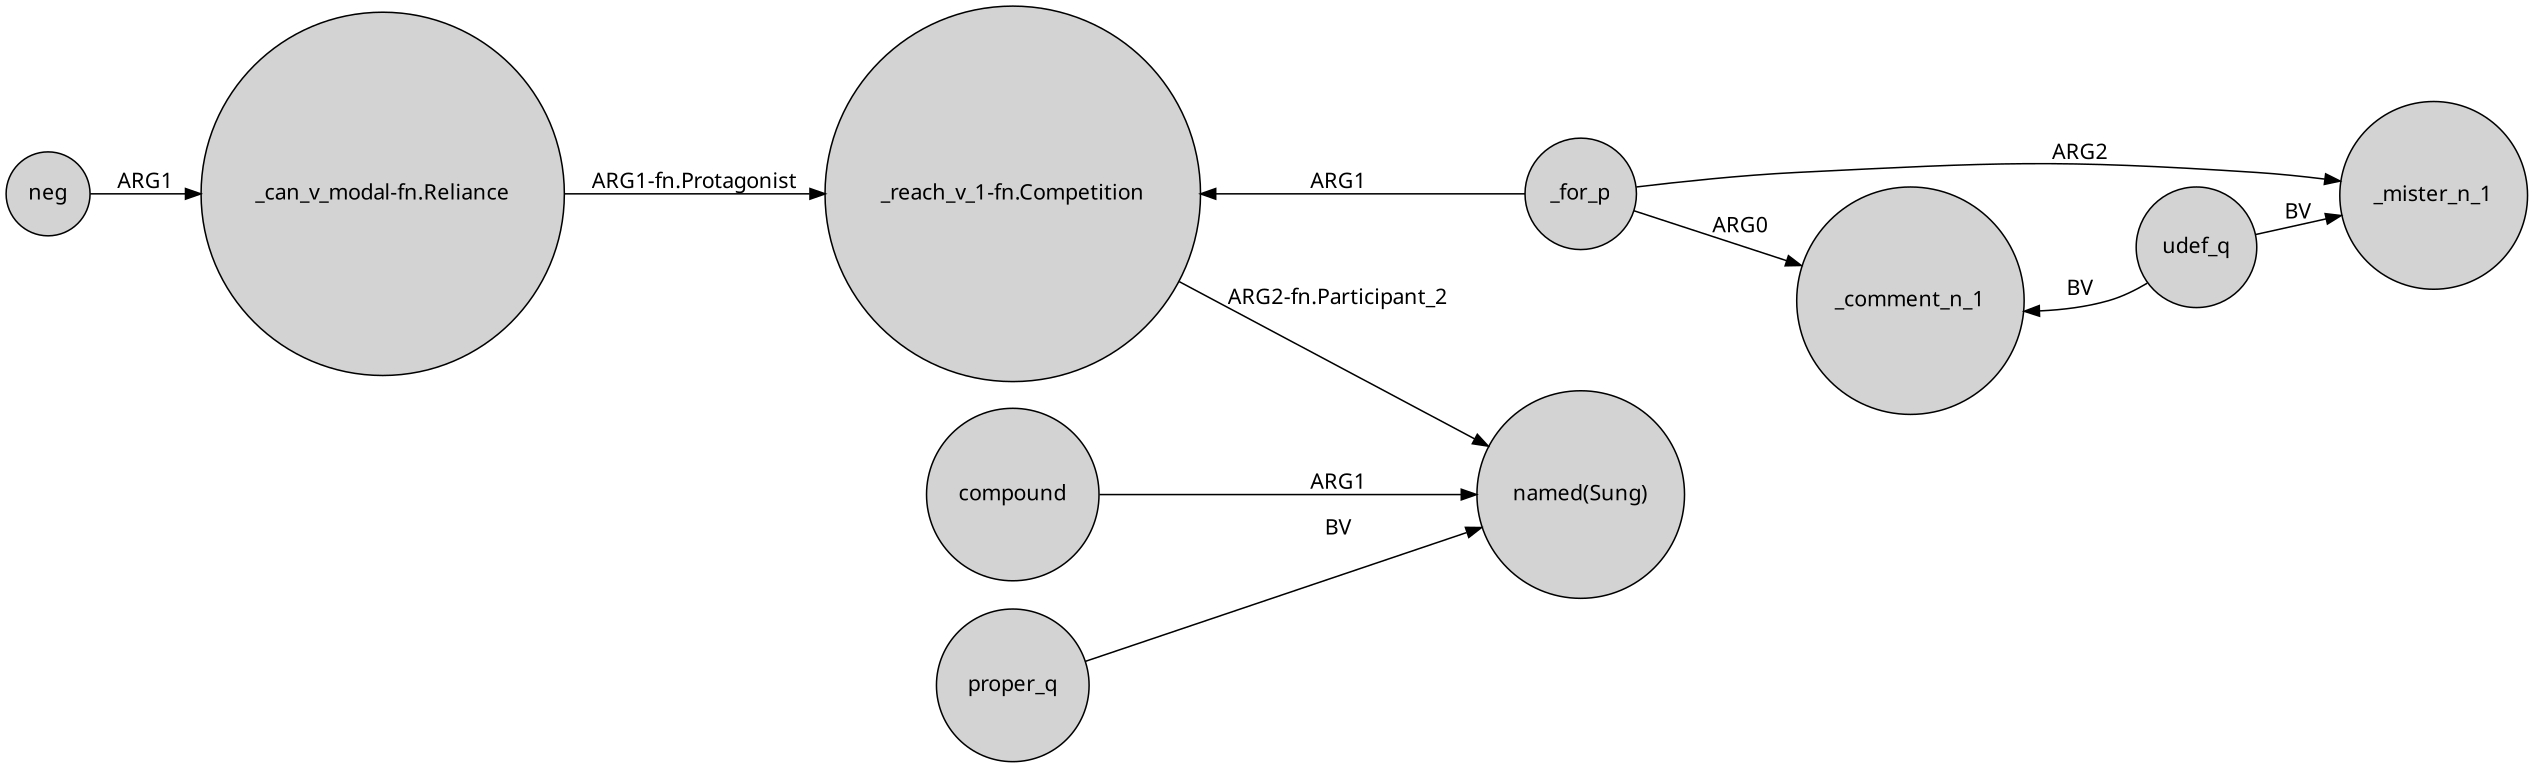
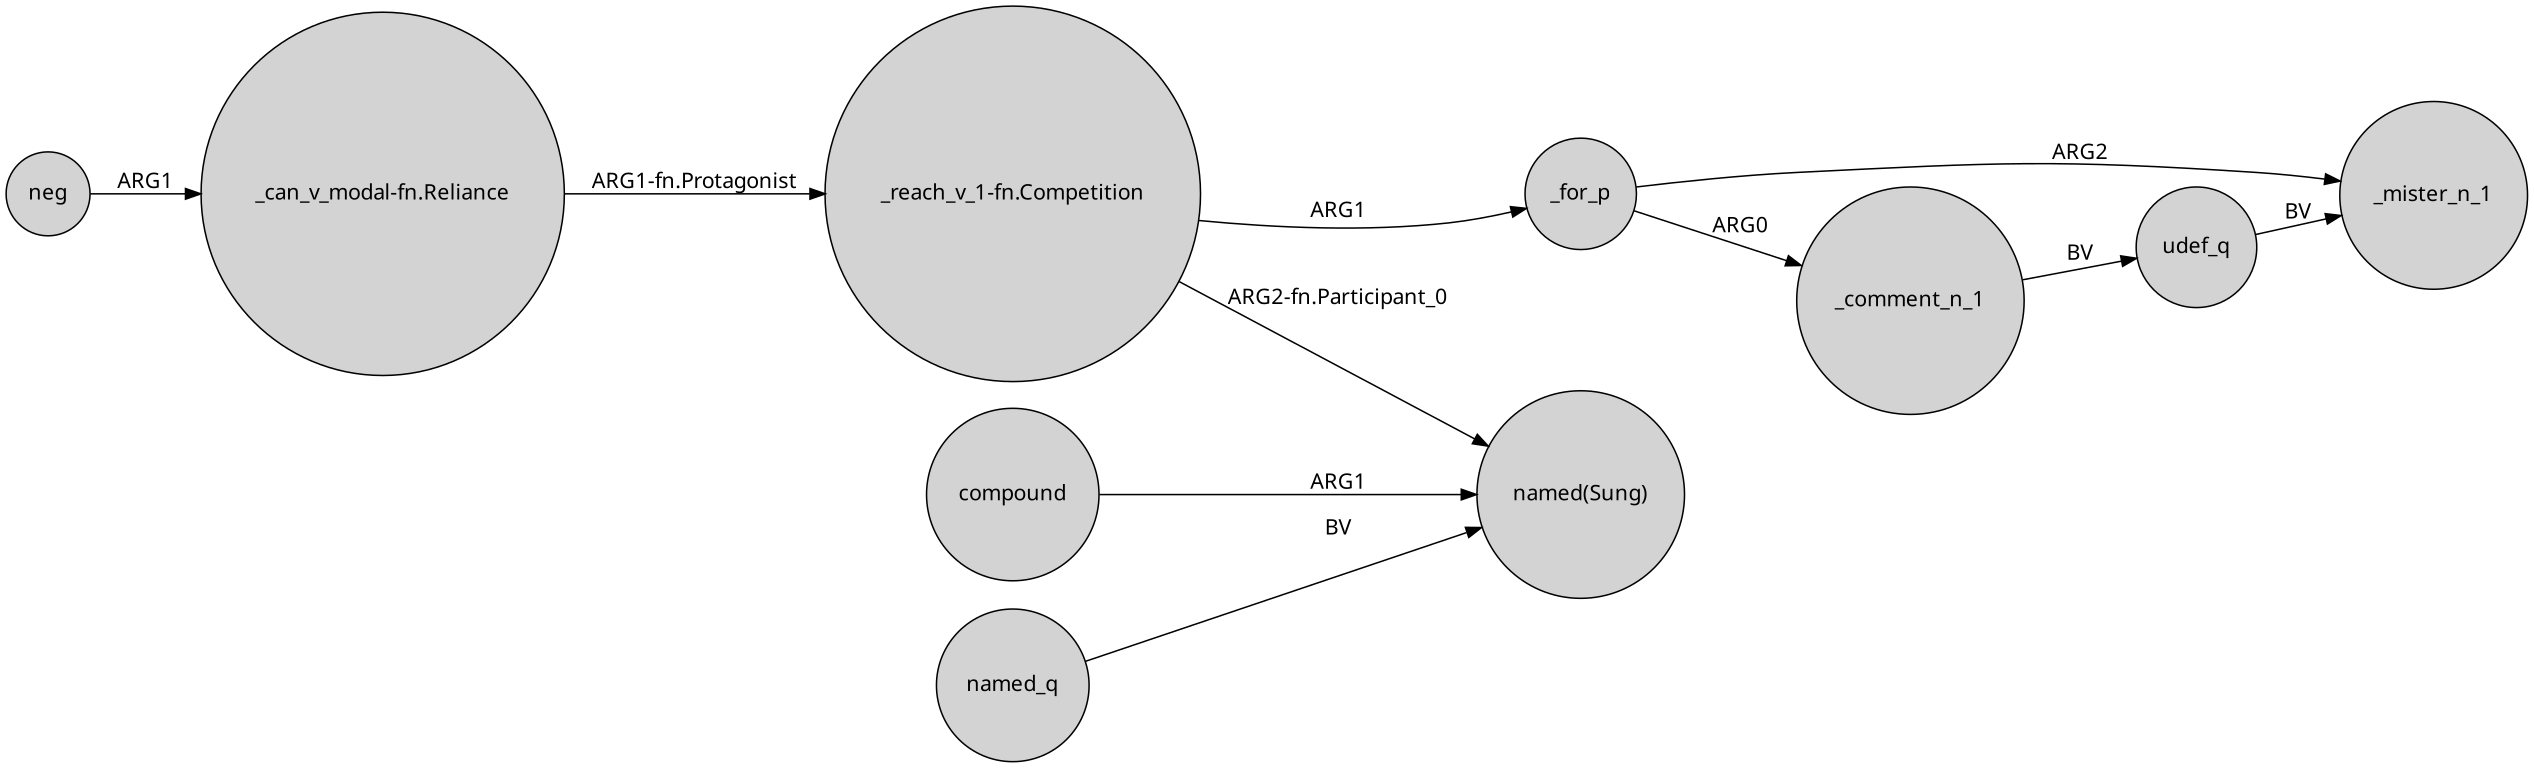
edge "_for_p" -> "_reach_v_1-fn.Competition": reversed
edge "_reach_v_1-fn.Competition" -> "named(Sung)": label "ARG2-fn.Participant_2" -> "ARG2-fn.Participant_0"
edge "udef_q" -> "_comment_n_1": reversed
node "proper_q": label "proper_q" -> "named_q"
